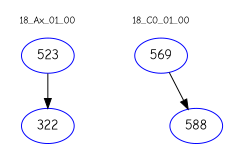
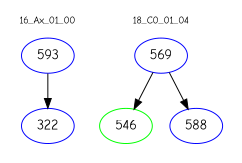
cluster "18_Ax_01_00": label "18_Ax_01_00" -> "16_Ax_01_00"
cluster "18_C0_01_00": label "18_C0_01_00" -> "18_C0_01_04"
node "523": label "523" -> "593"
node "546": added
